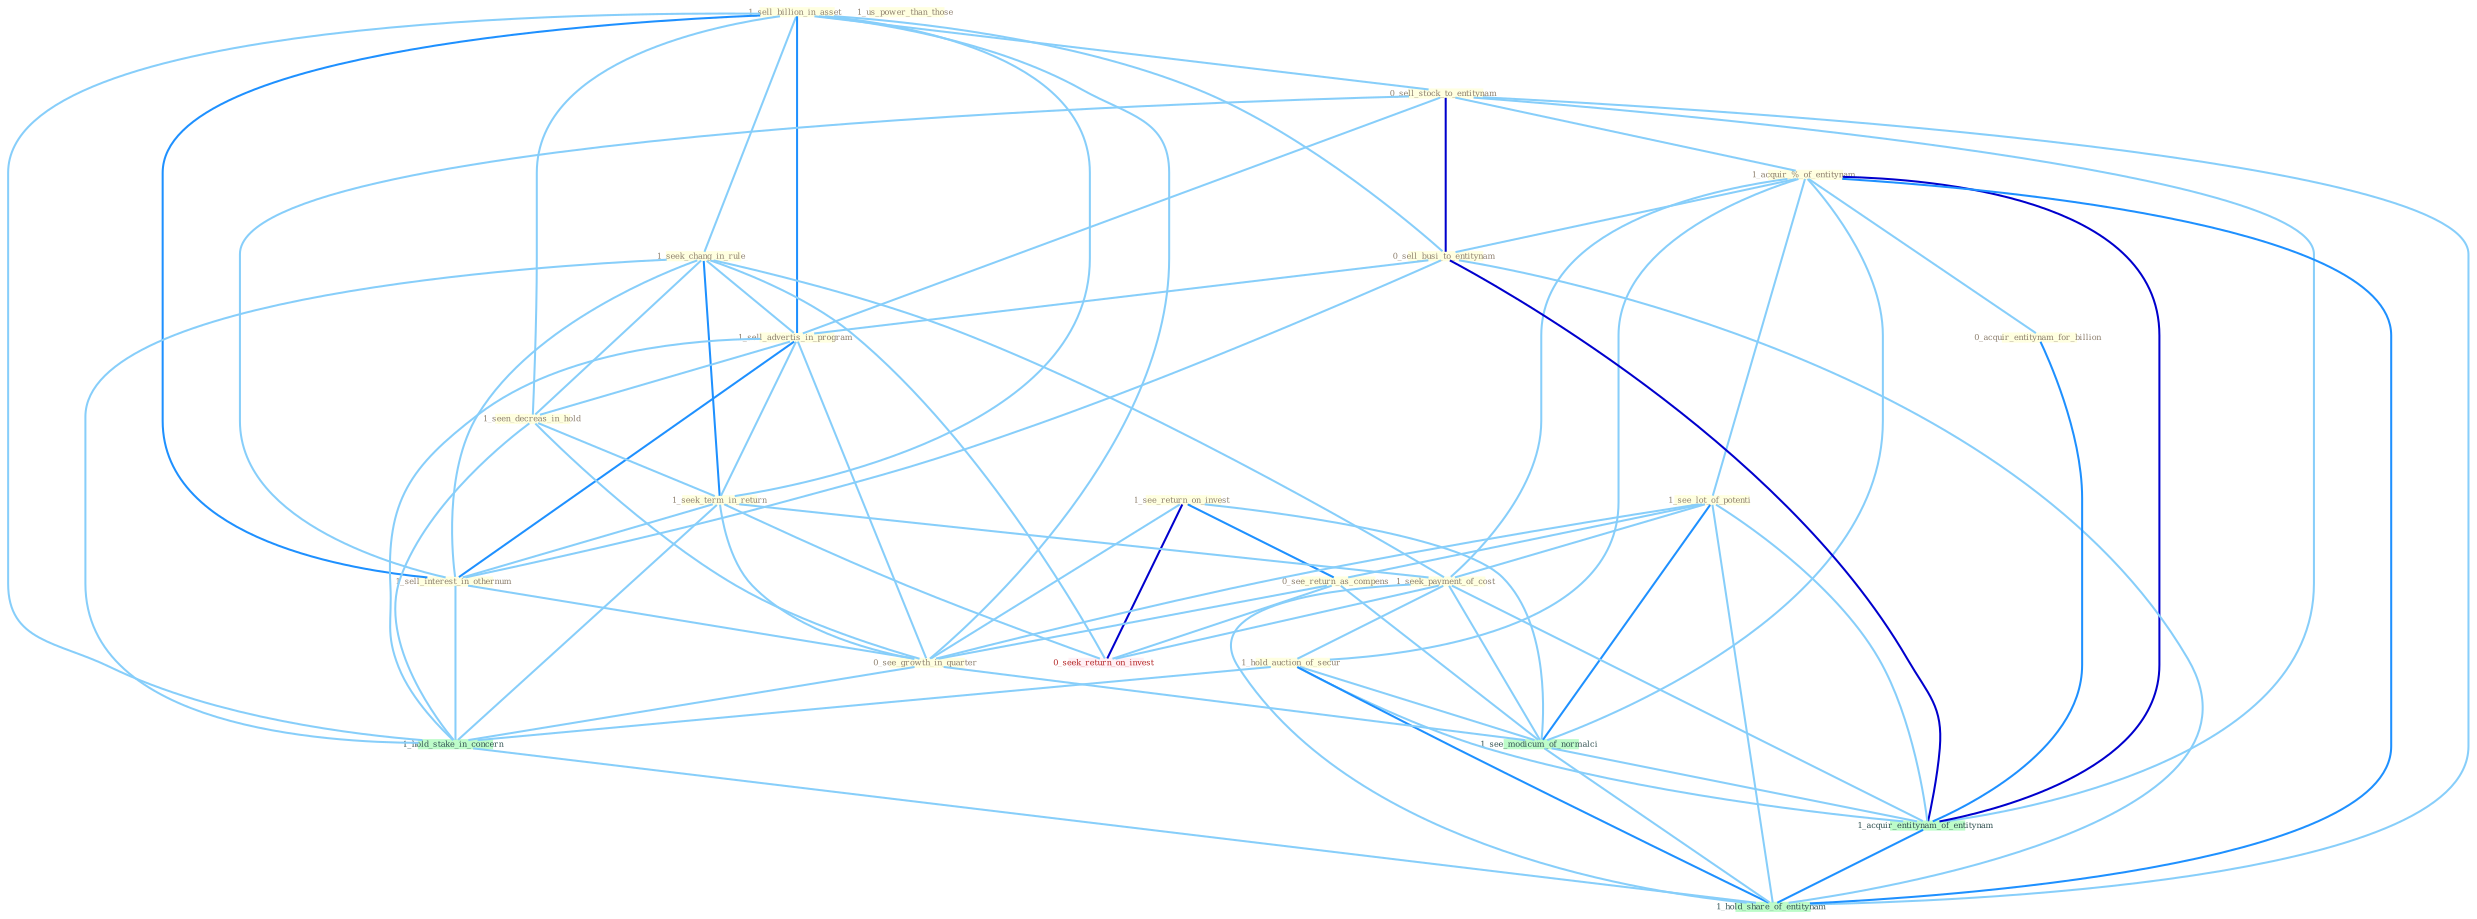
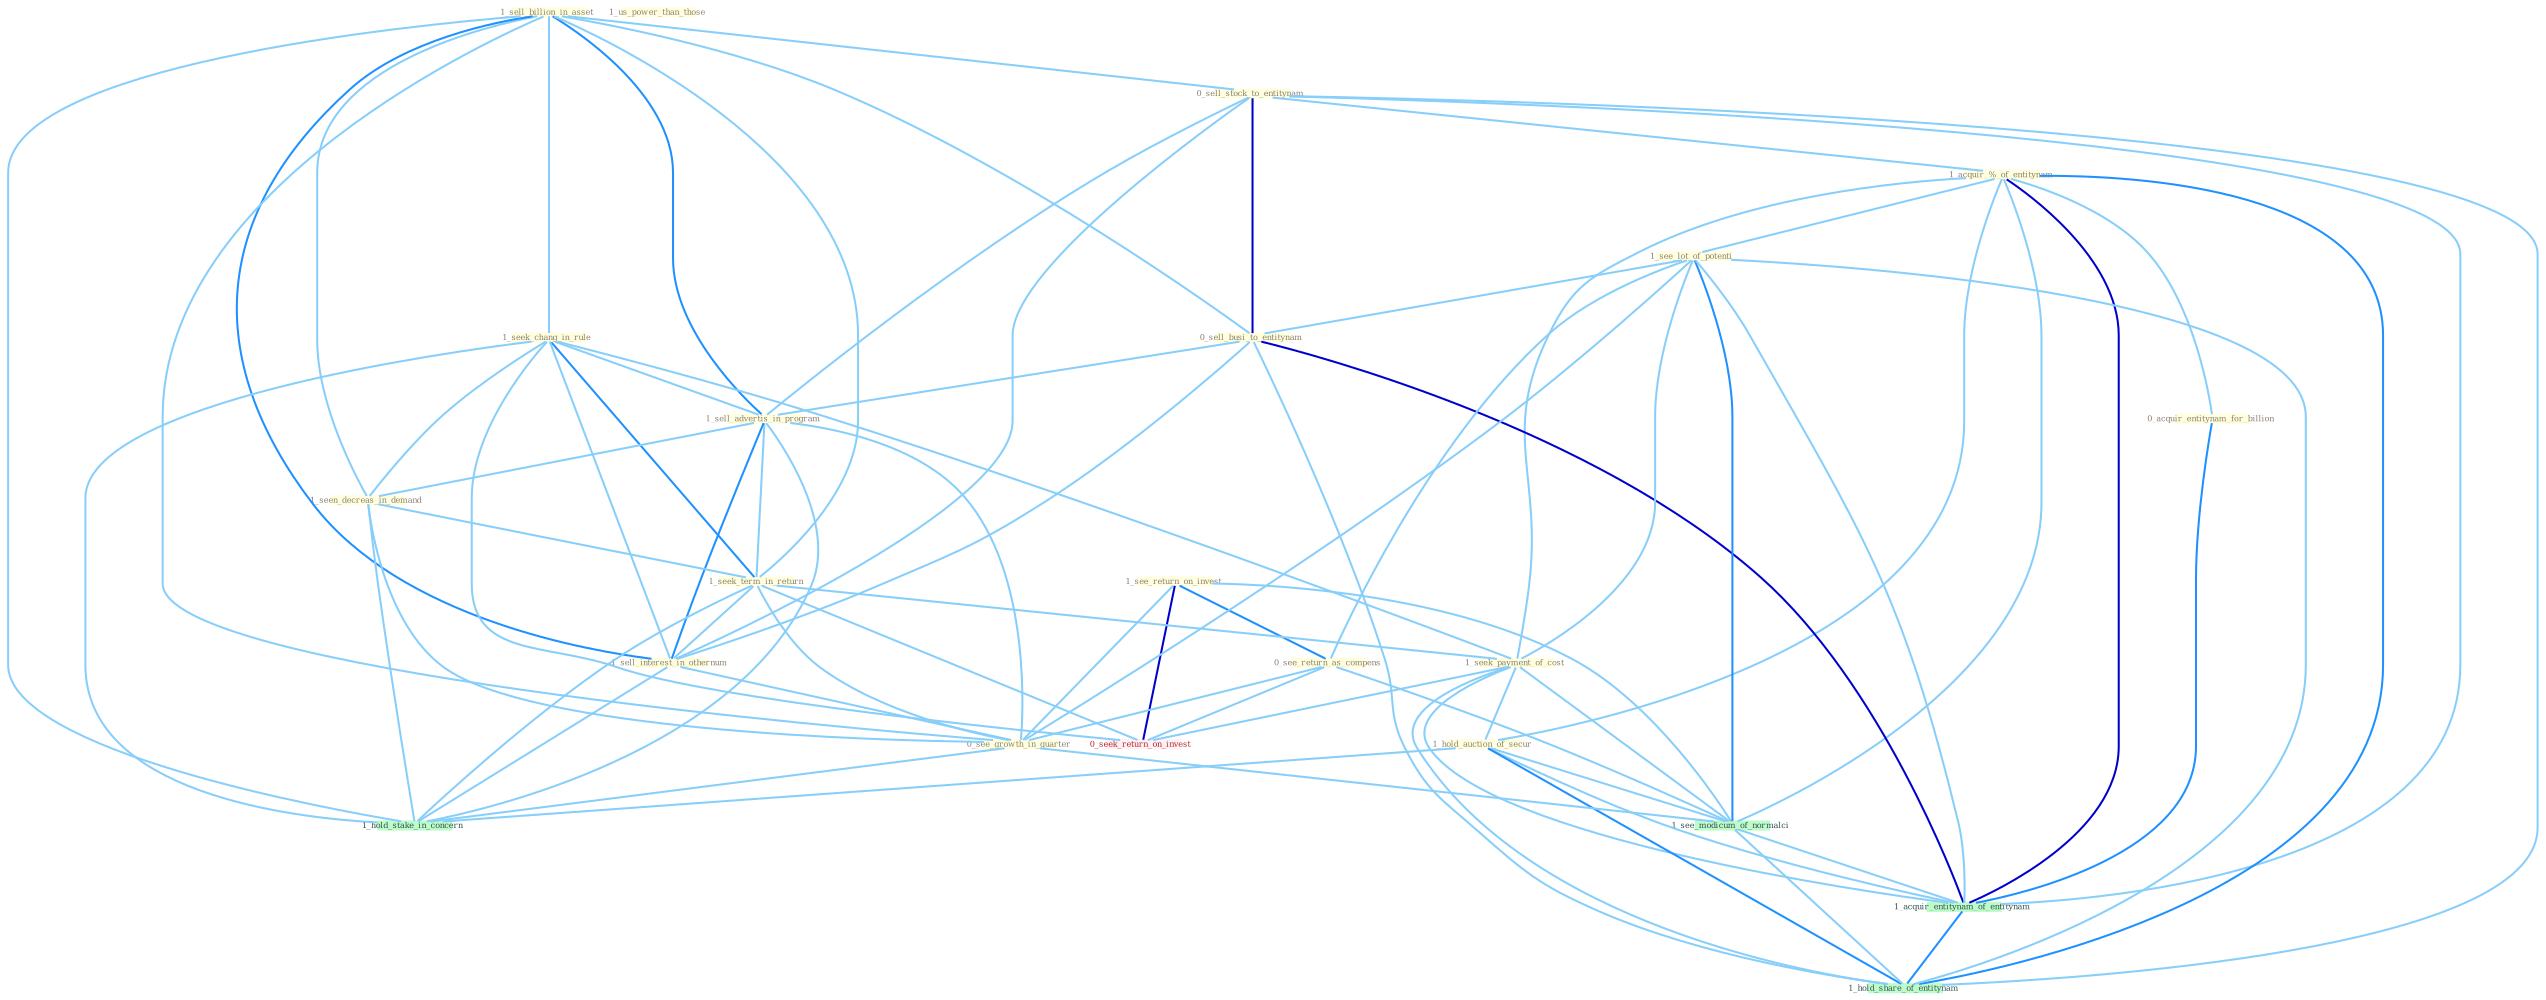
edge "1_acquir_%_of_entitynam" -- "0_sell_busi_to_entitynam": now "1_see_lot_of_potenti" -- "0_sell_busi_to_entitynam"
node "1_seen_decreas_in_hold": label "1_seen_decreas_in_hold" -> "1_seen_decreas_in_demand"
edge "1_hold_stake_in_concern" -- "1_hold_share_of_entitynam": removed
